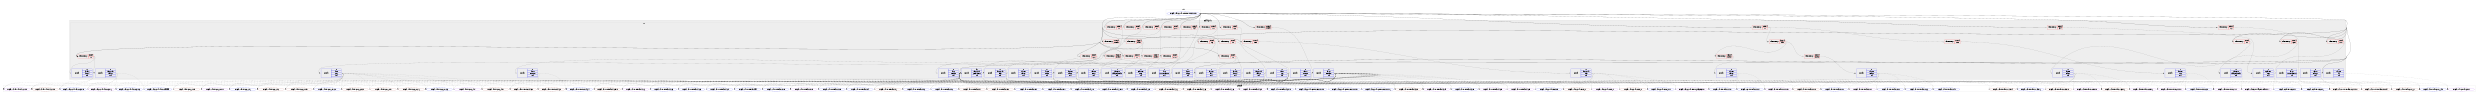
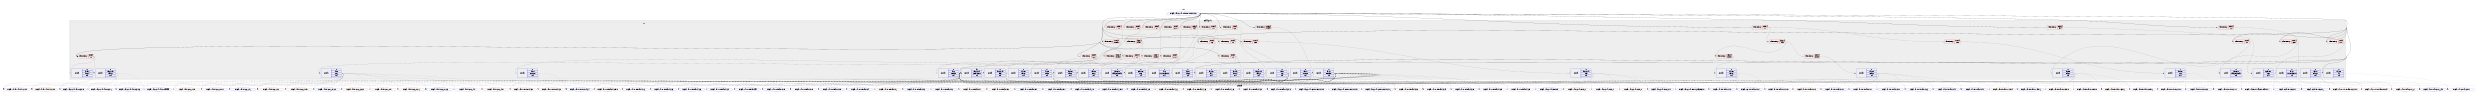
node "portage://dev-libs/libressl-2.9.2": added
